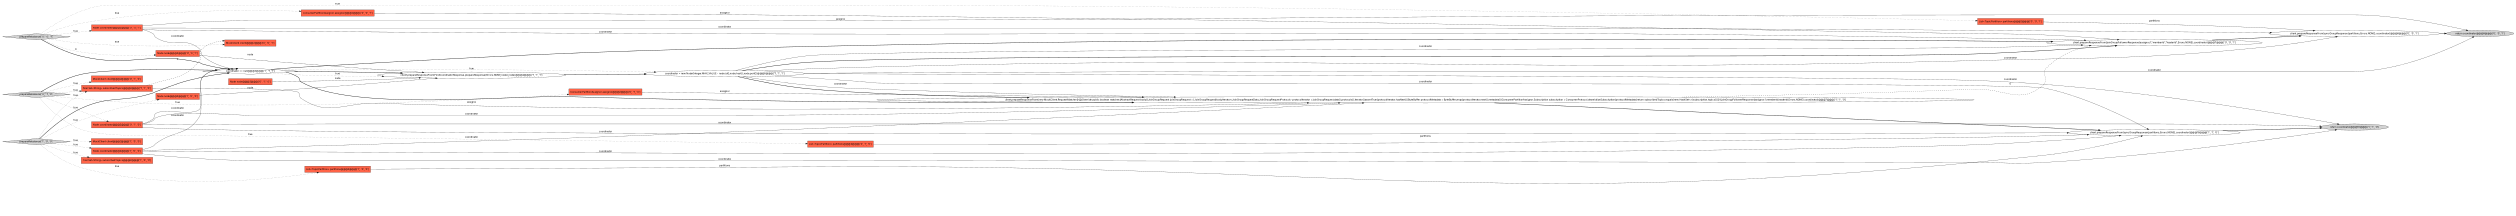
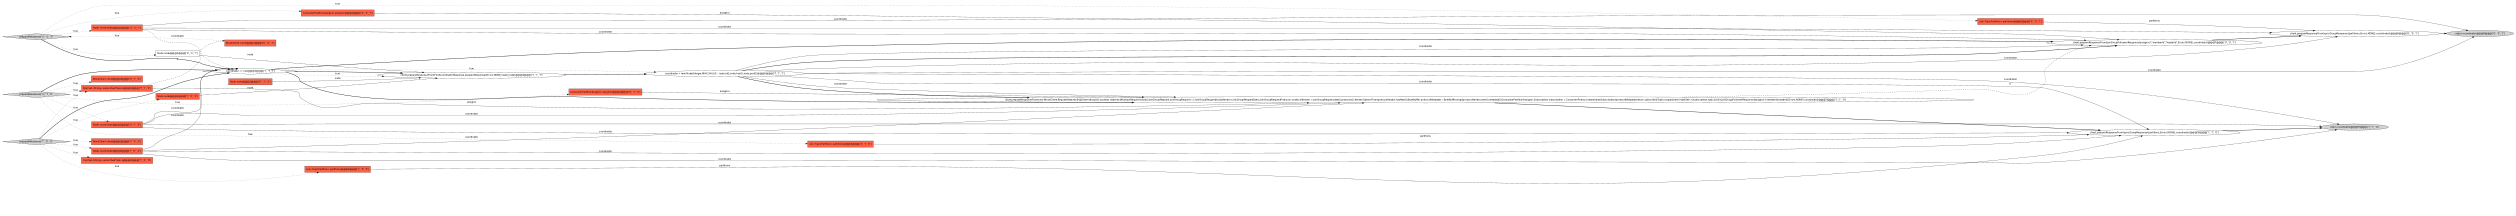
edge "Node coordinator@@@2@@@['0', '0', '1']" -> "return coordinator@@@9@@@['0', '0', '1']": label "assignor" -> "coordinator"
edge "Node coordinator@@@2@@@['0', '0', '1']" -> "coordinator == null@@@3@@@['1', '1', '1']": style solid -> dashed
edge "prepareRebalance['0', '0', '1']" -> "MockClient client@@@2@@@['0', '0', '1']": reversed
edge "prepareRebalance['0', '0', '1']" -> "Node node@@@2@@@['0', '0', '1']": label "0" -> "true"
node "Node node@@@2@@@['0', '0', '1']": fillcolor tomato -> white
